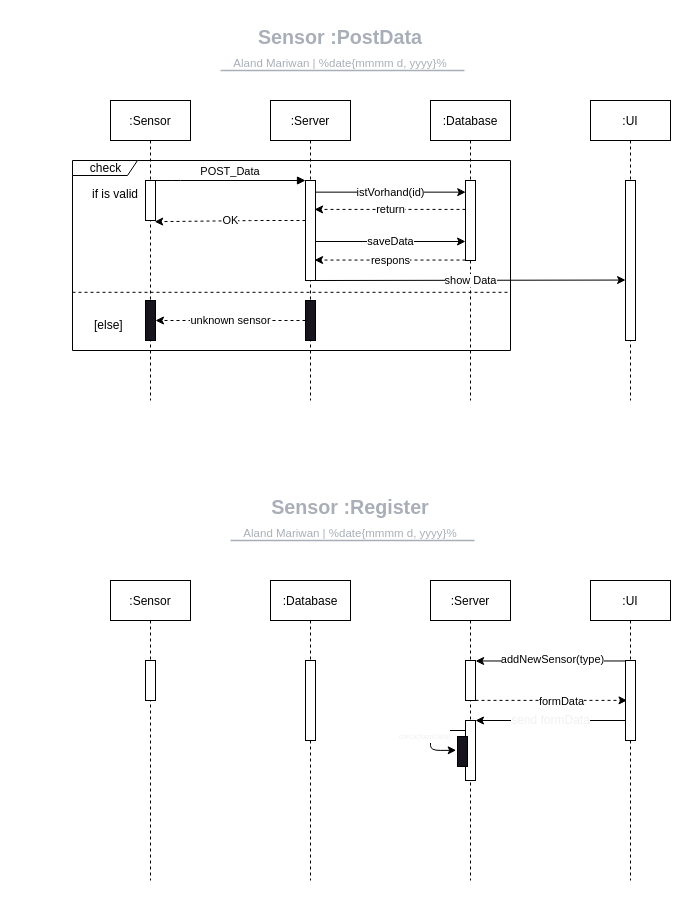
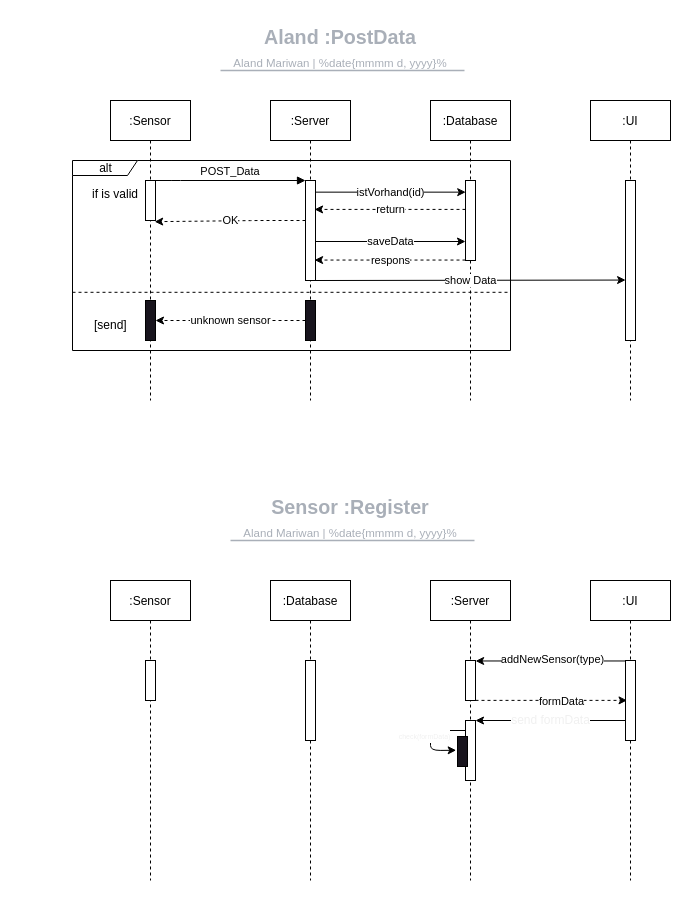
node "Sensor :PostData": label "Sensor :PostData" -> "Aland :PostData"
node "check": label "check" -> "alt"
node "[else]": label "[else]" -> "[send]"
